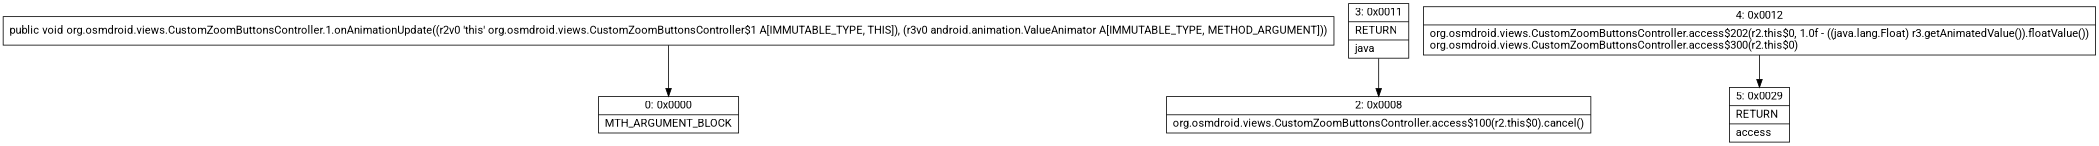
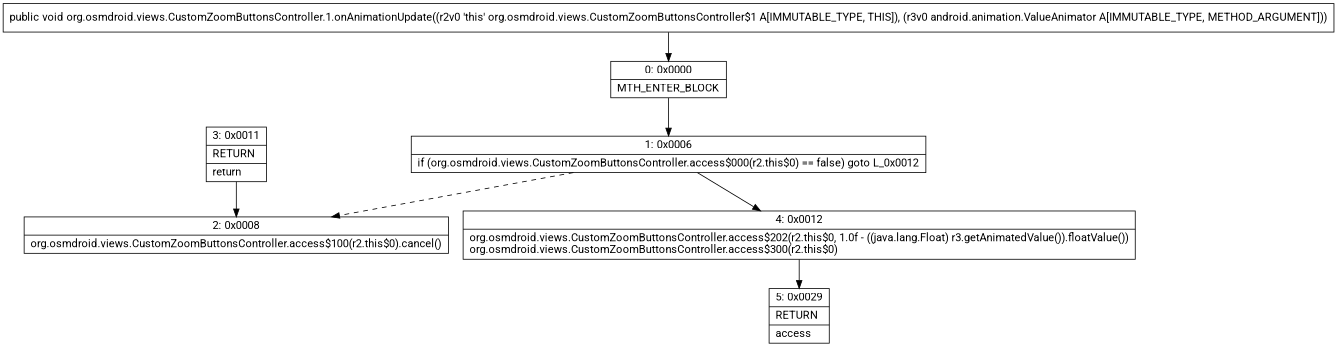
node "3: 0x0011": text "java" -> "return"
node "0: 0x0000": text "MTH_ARGUMENT_BLOCK" -> "MTH_ENTER_BLOCK"
node "1: 0x0006": added
